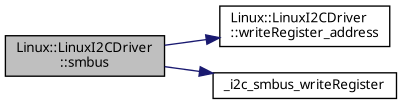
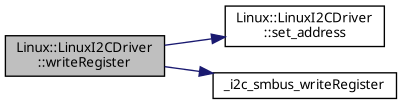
node "Linux::LinuxI2CDriver ::writeRegister_address": label "Linux::LinuxI2CDriver ::writeRegister_address" -> "Linux::LinuxI2CDriver ::set_address"
node "Linux::LinuxI2CDriver ::smbus": label "Linux::LinuxI2CDriver ::smbus" -> "Linux::LinuxI2CDriver ::writeRegister"
